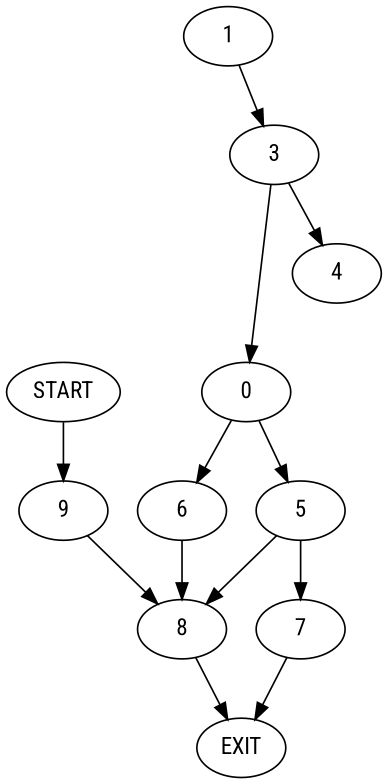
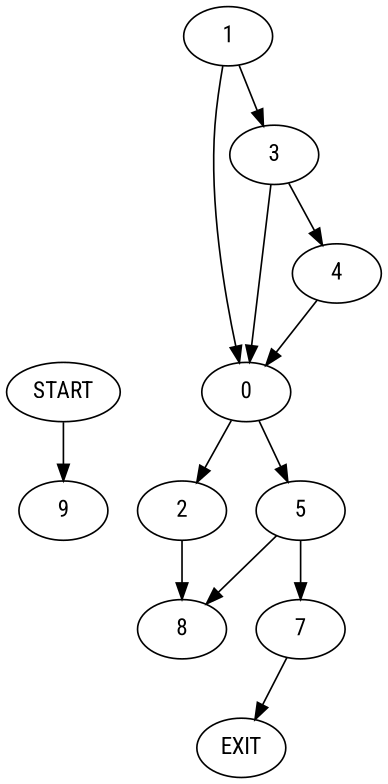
edge "1" -> "0": added
edge "4" -> "0": added
node "6": label "6" -> "2"
edge "9" -> "8": removed
edge "8" -> "EXIT": removed
